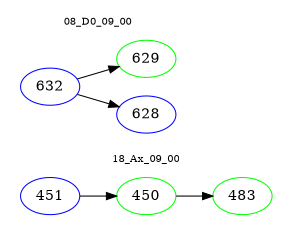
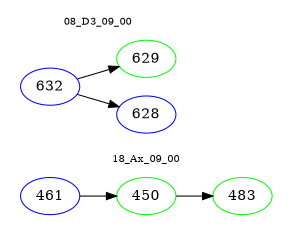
cluster "08_D0_09_00": label "08_D0_09_00" -> "08_D3_09_00"
node "451": label "451" -> "461"
